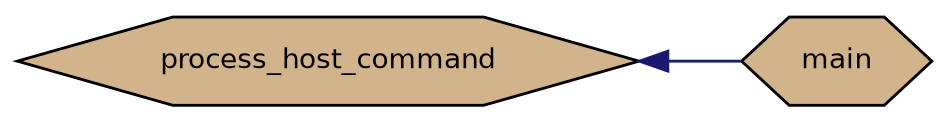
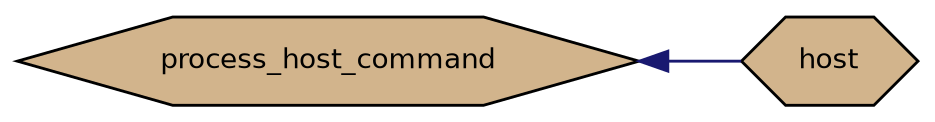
node "main": label "main" -> "host"
